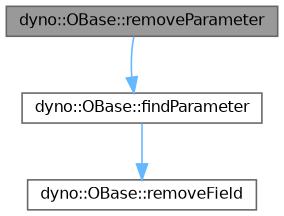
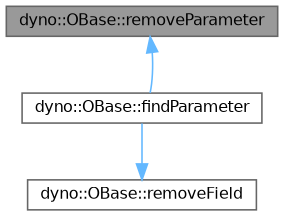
edge "dyno::OBase::removeParameter" -> "dyno::OBase::findParameter": reversed
